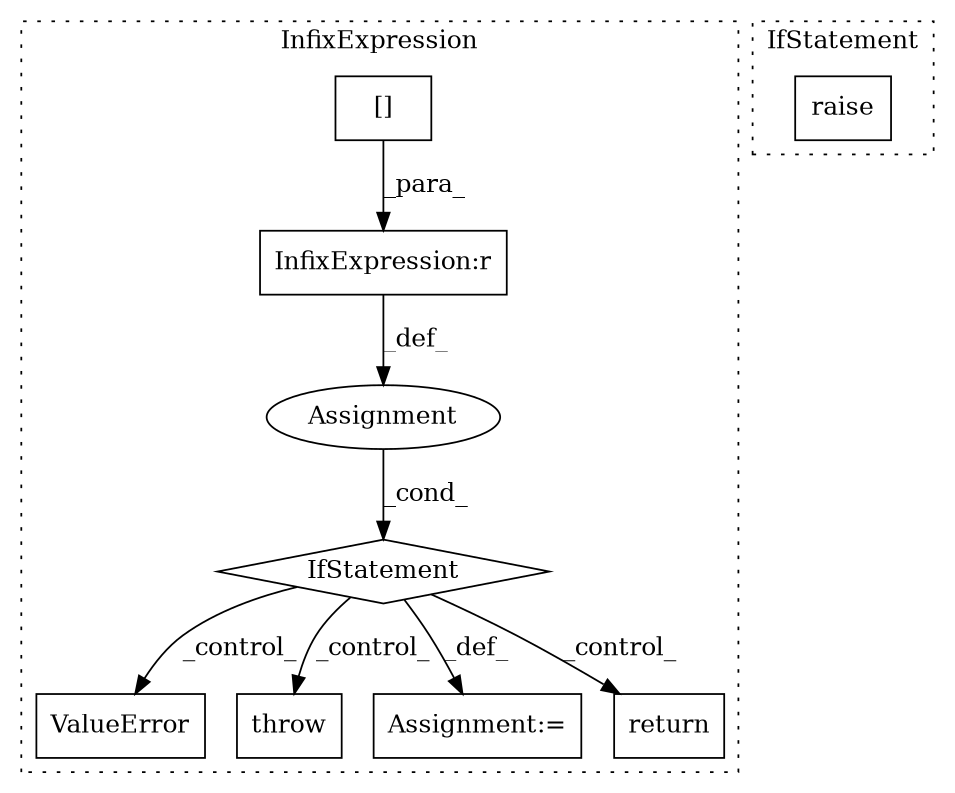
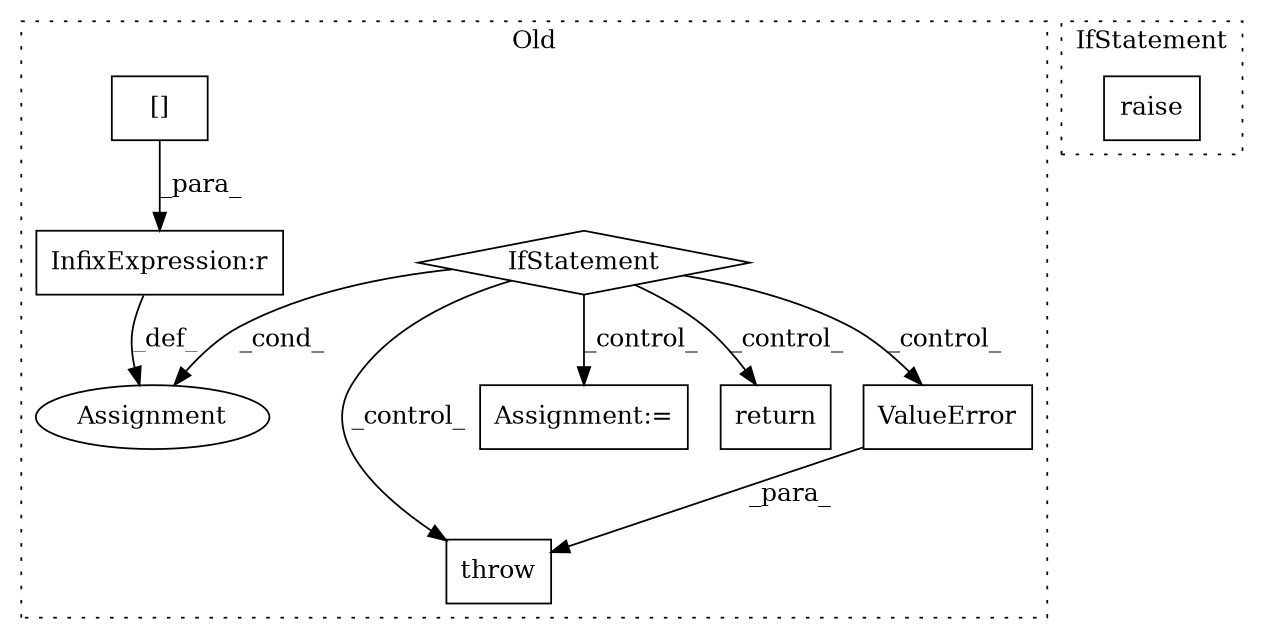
cluster "InfixExpression": label "InfixExpression" -> "Old"
edge "Assignment" -> "IfStatement": reversed
edge "ValueError" -> "throw": added, label "_para_"
edge "IfStatement" -> "Assignment:=": label "_def_" -> "_control_"
